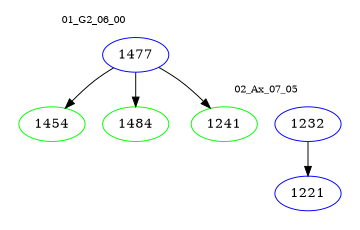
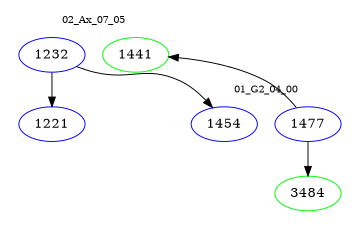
cluster "01_G2_06_00": label "01_G2_06_00" -> "01_G2_04_00"
edge "1477" -> "1454": now "1232" -> "1454"
node "1454": color green -> blue
node "1484": label "1484" -> "3484"
node "1241": label "1241" -> "1441"
